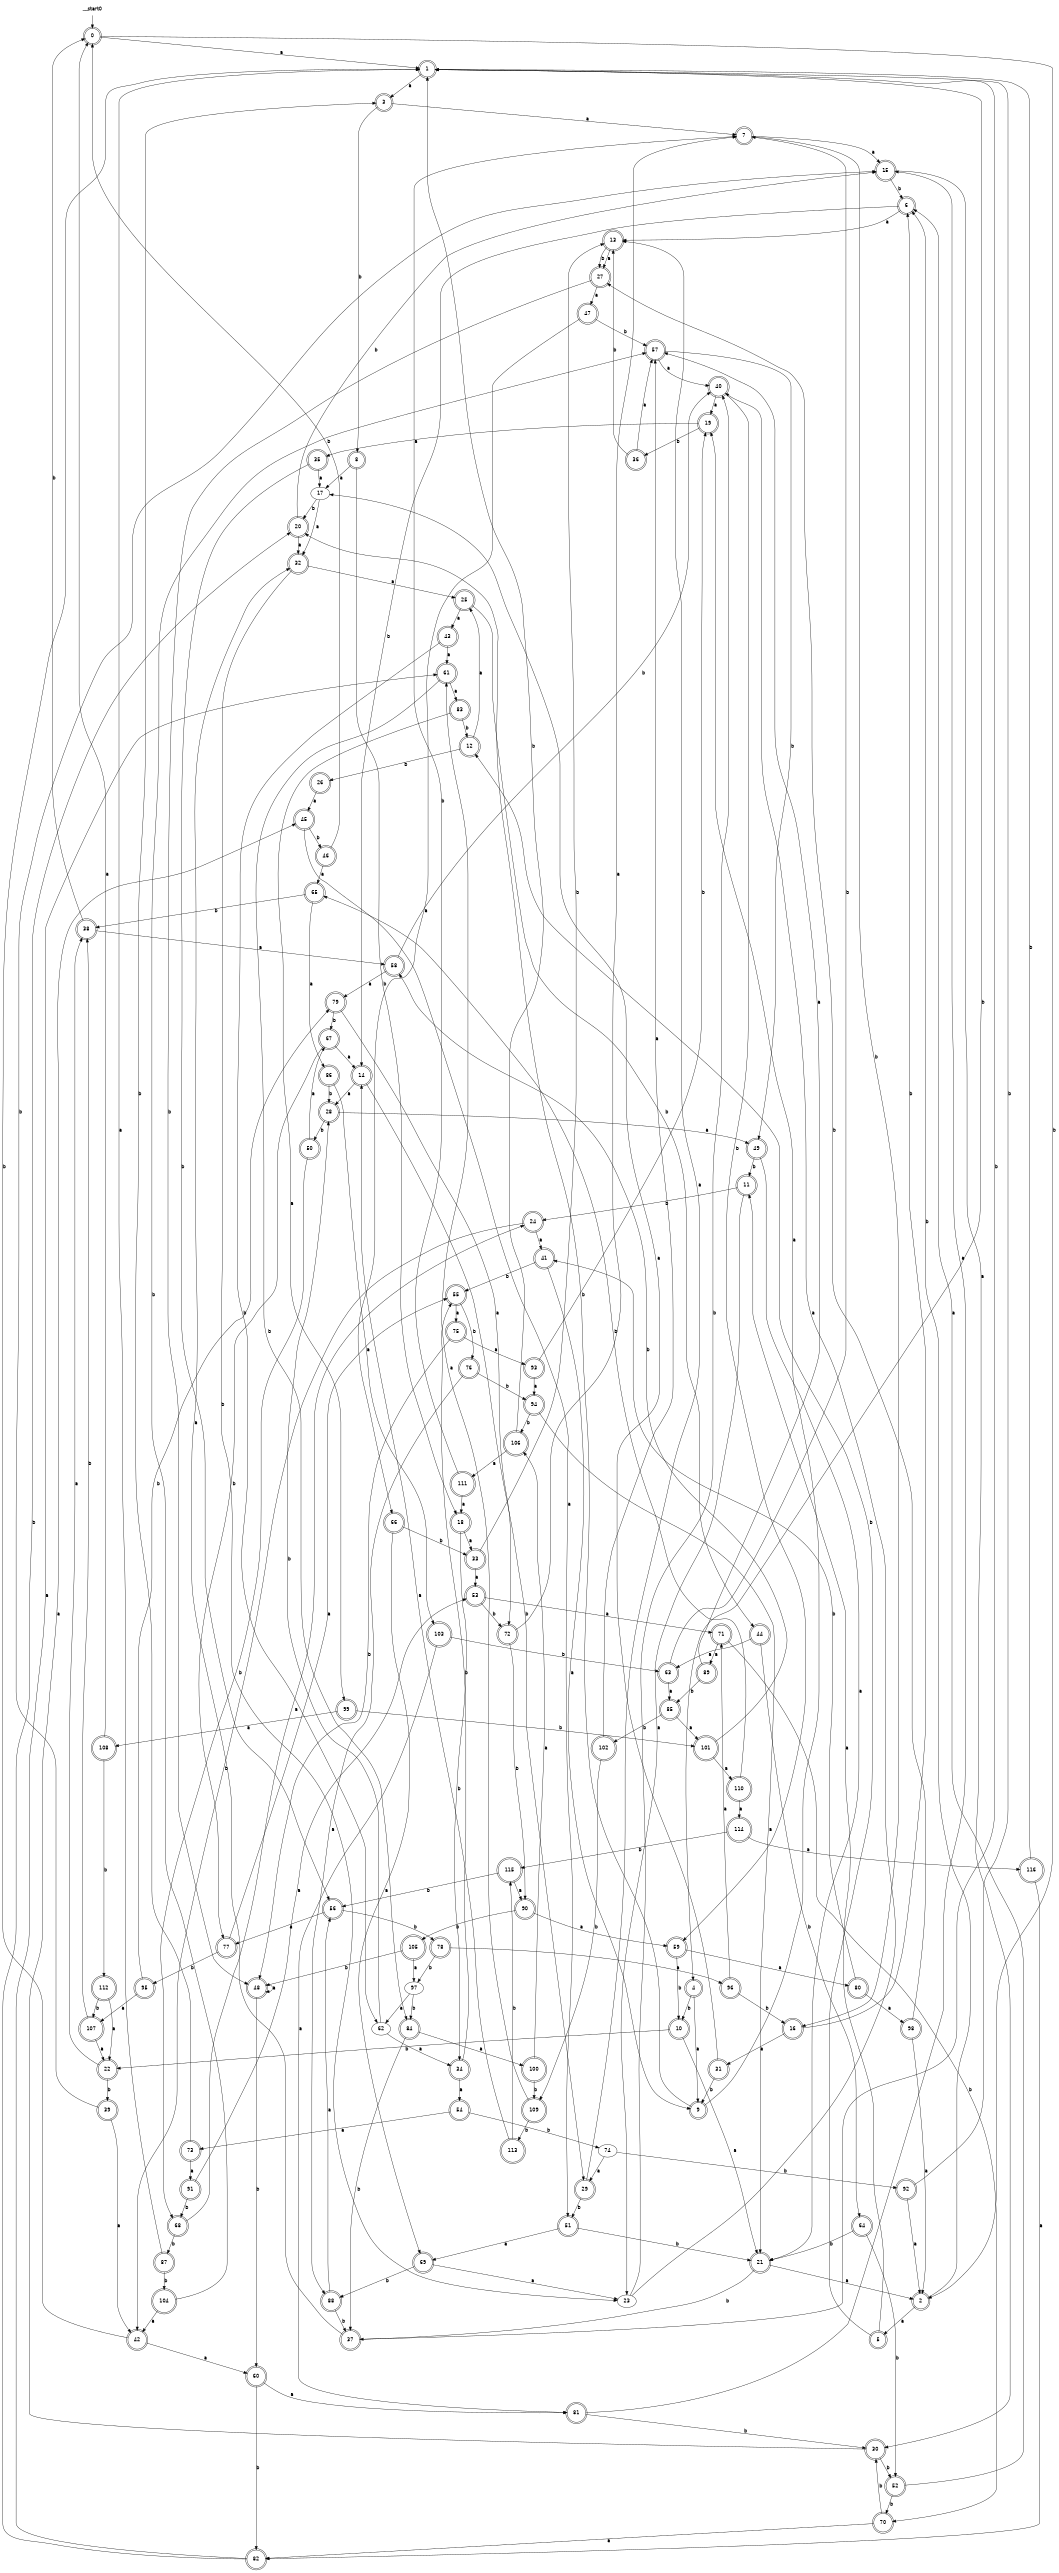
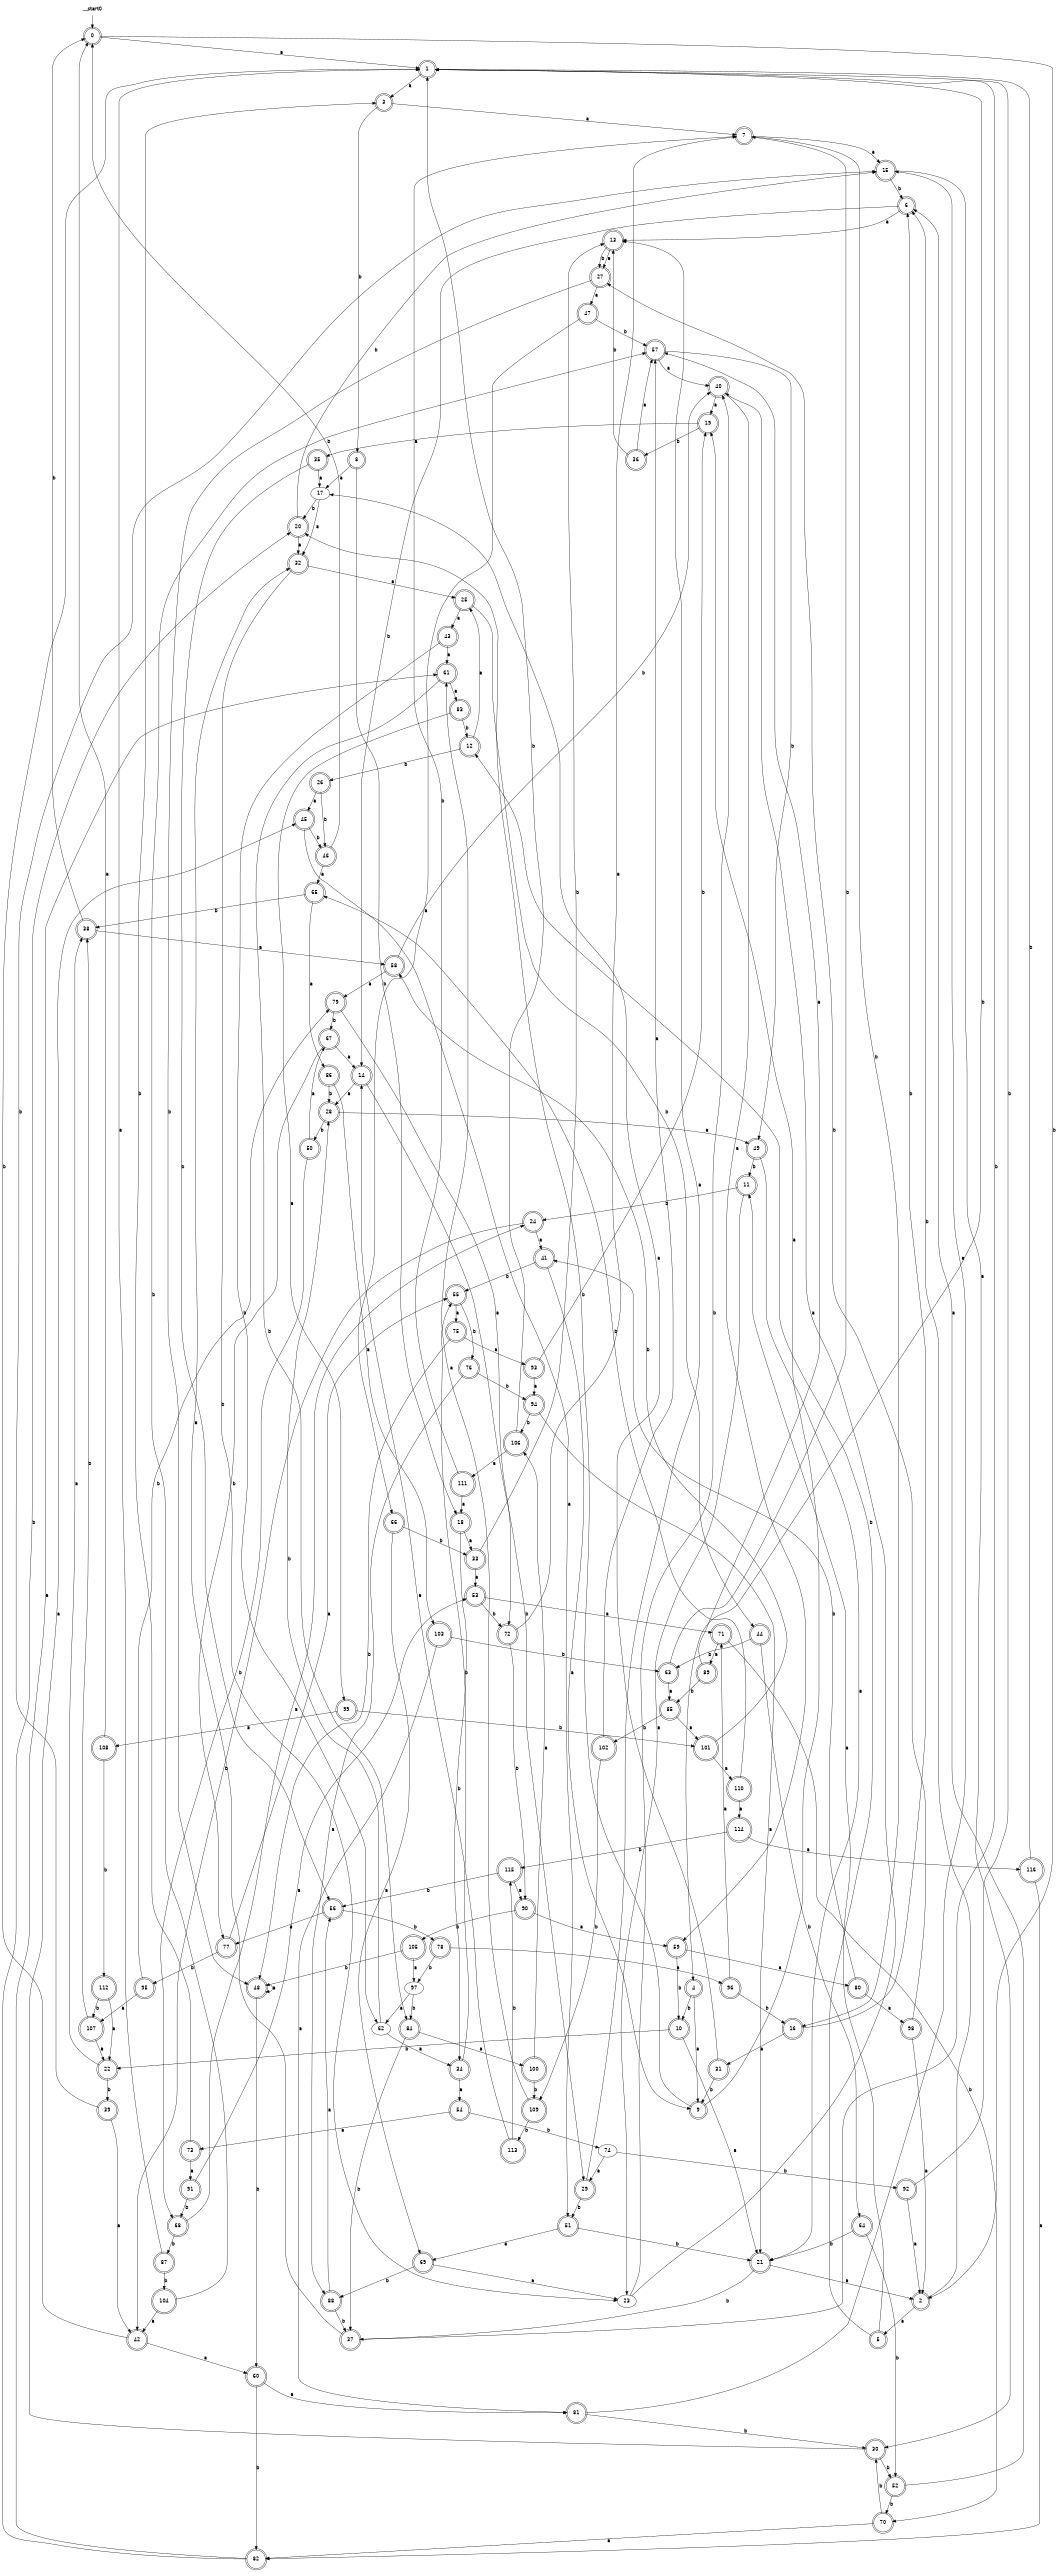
edge "26" -> "46": added, label "b"
edge "40" -> "59": label "b" -> "a"
edge "44" -> "63": label "a" -> "b"
